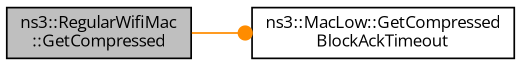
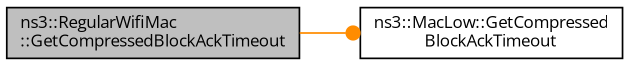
node "ns3::RegularWifiMac ::GetCompressed": label "ns3::RegularWifiMac ::GetCompressed" -> "ns3::RegularWifiMac ::GetCompressedBlockAckTimeout"
